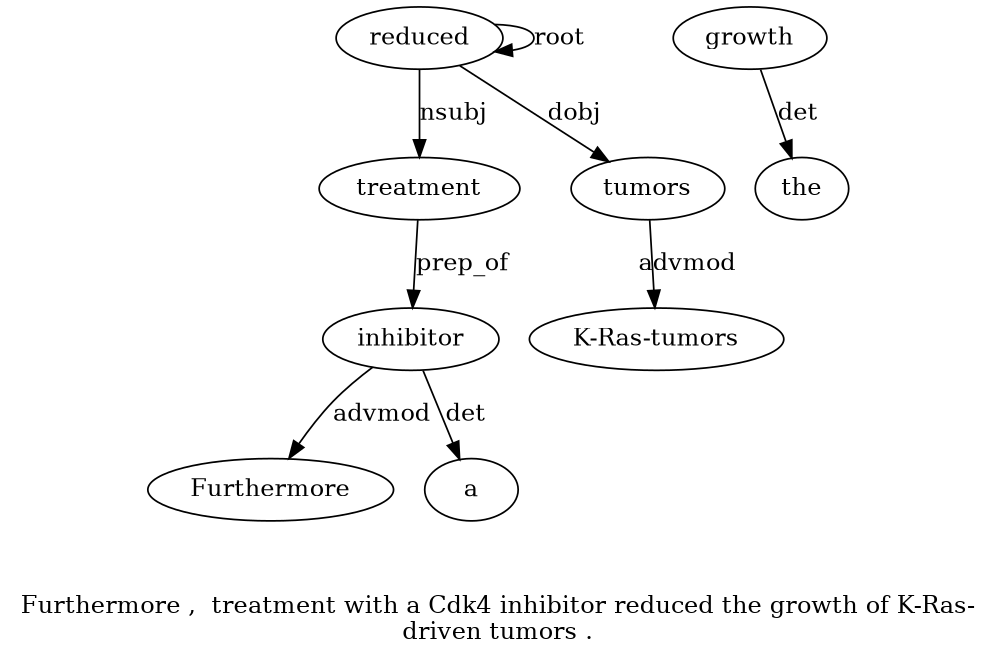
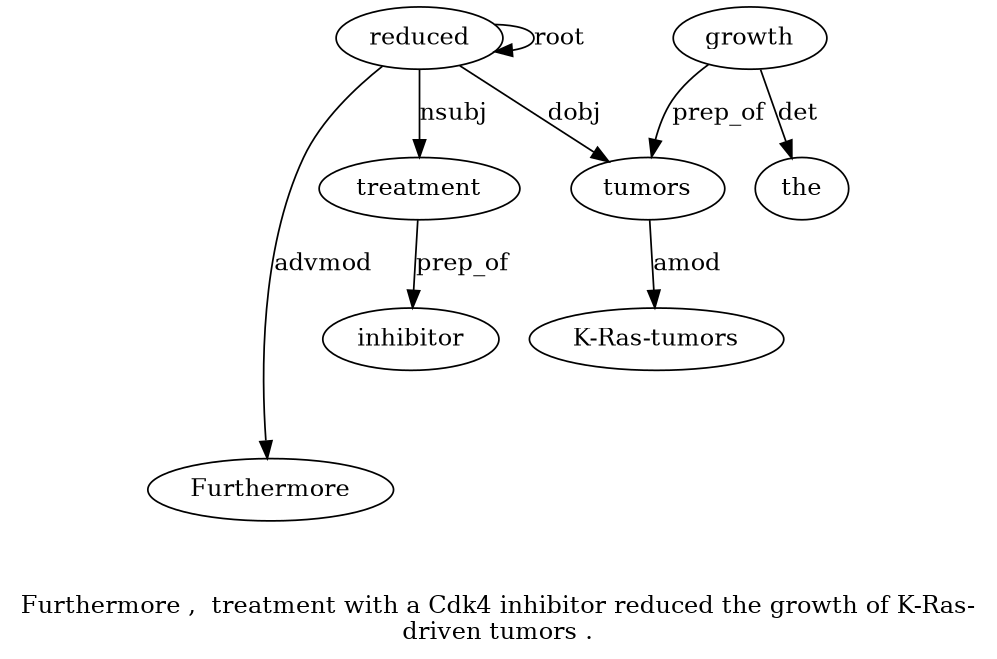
edge "growth" -> "tumors": added, label "prep_of"
edge "tumors" -> "K-Ras-tumors": label "advmod" -> "amod"
edge "inhibitor" -> "Furthermore": now "reduced" -> "Furthermore"
node "a": removed
